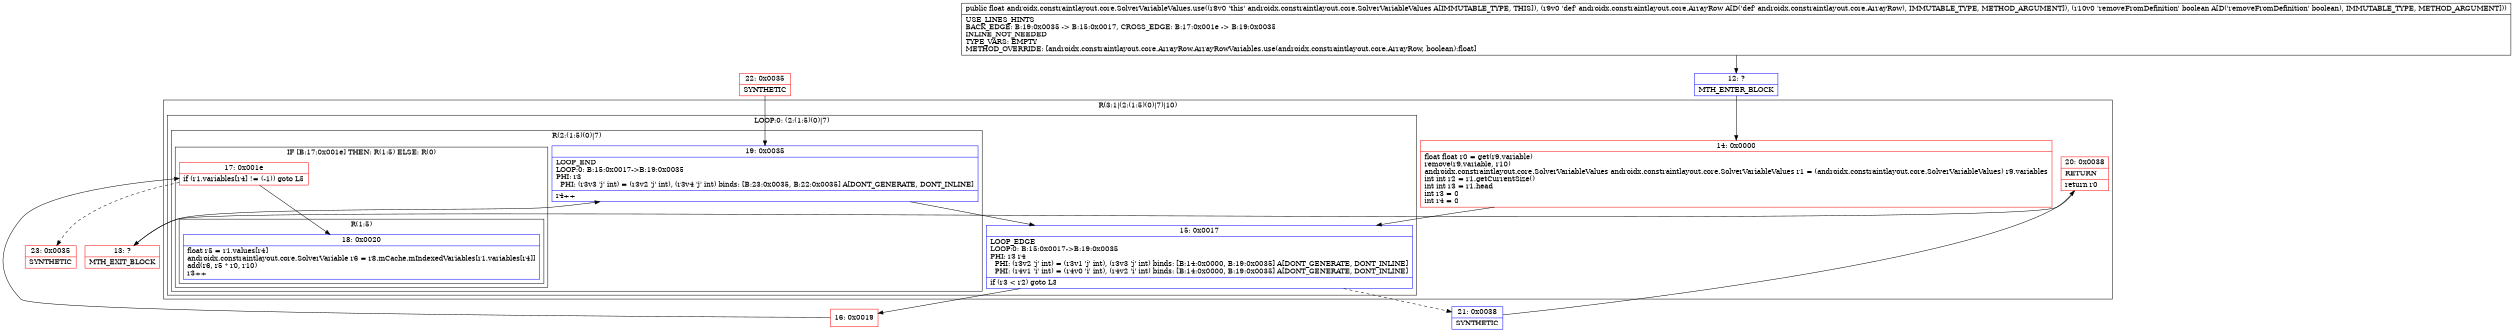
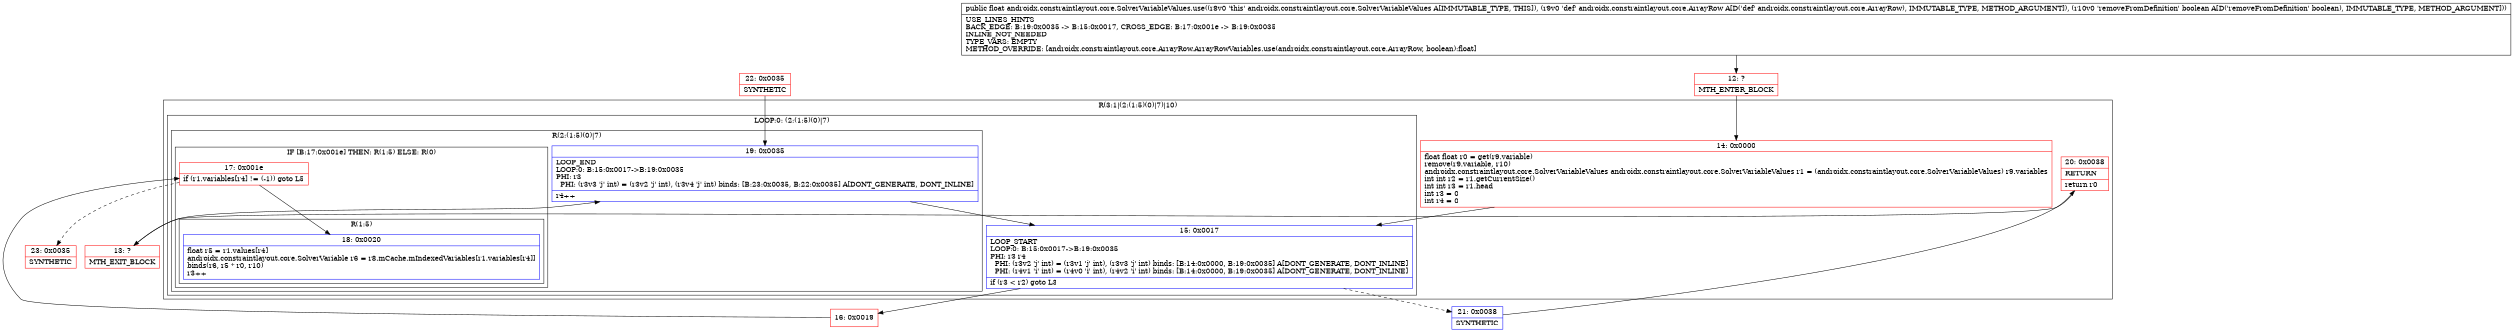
node "12: ?": color blue -> red
node "15: 0x0017": text "LOOP_EDGE" -> "LOOP_START"
node "18: 0x0020": text "add(r6, r5 * r0, r10)" -> "binds(r6, r5 * r0, r10)"
